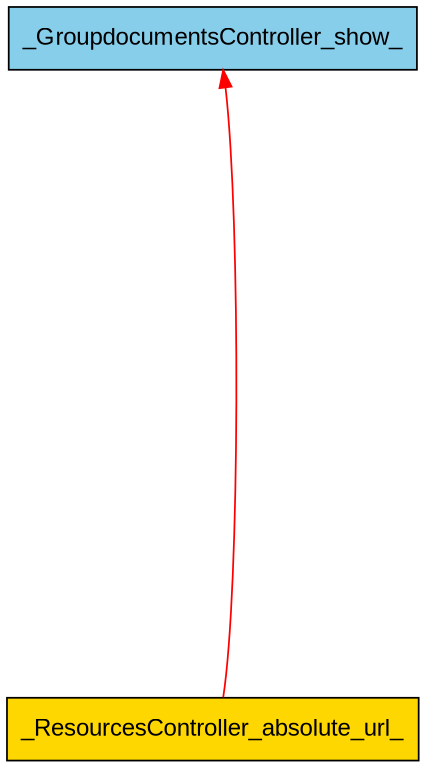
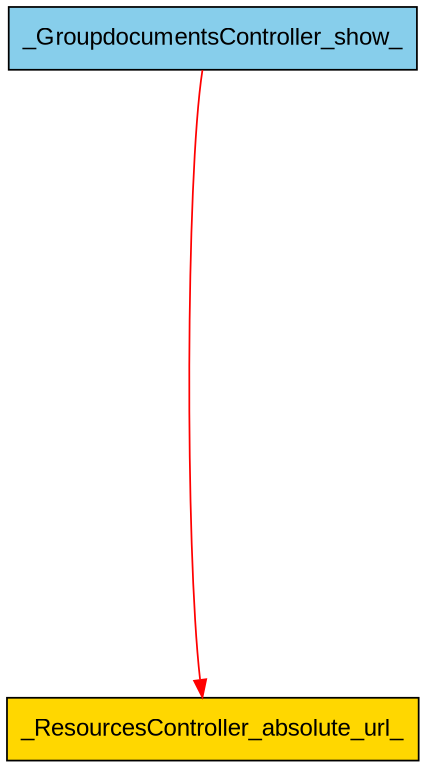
edge "_ResourcesController_absolute_url_" -> "_GroupdocumentsController_show_": reversed
